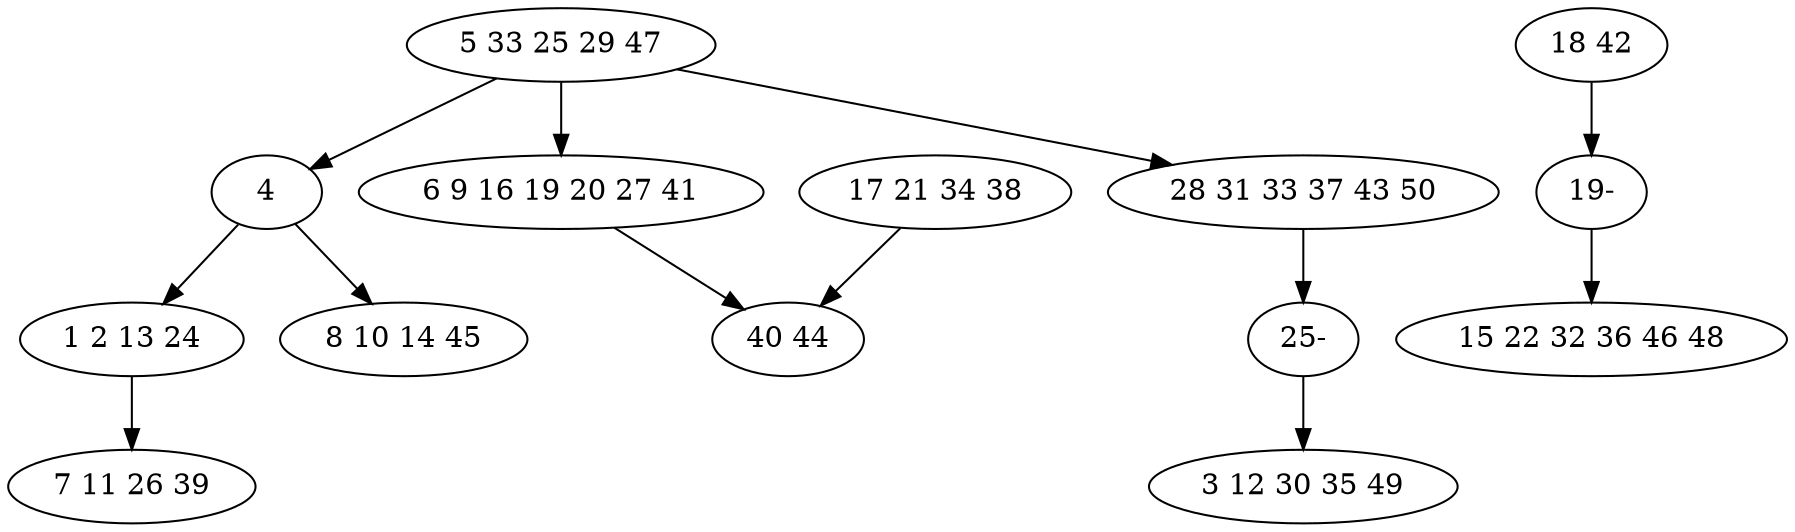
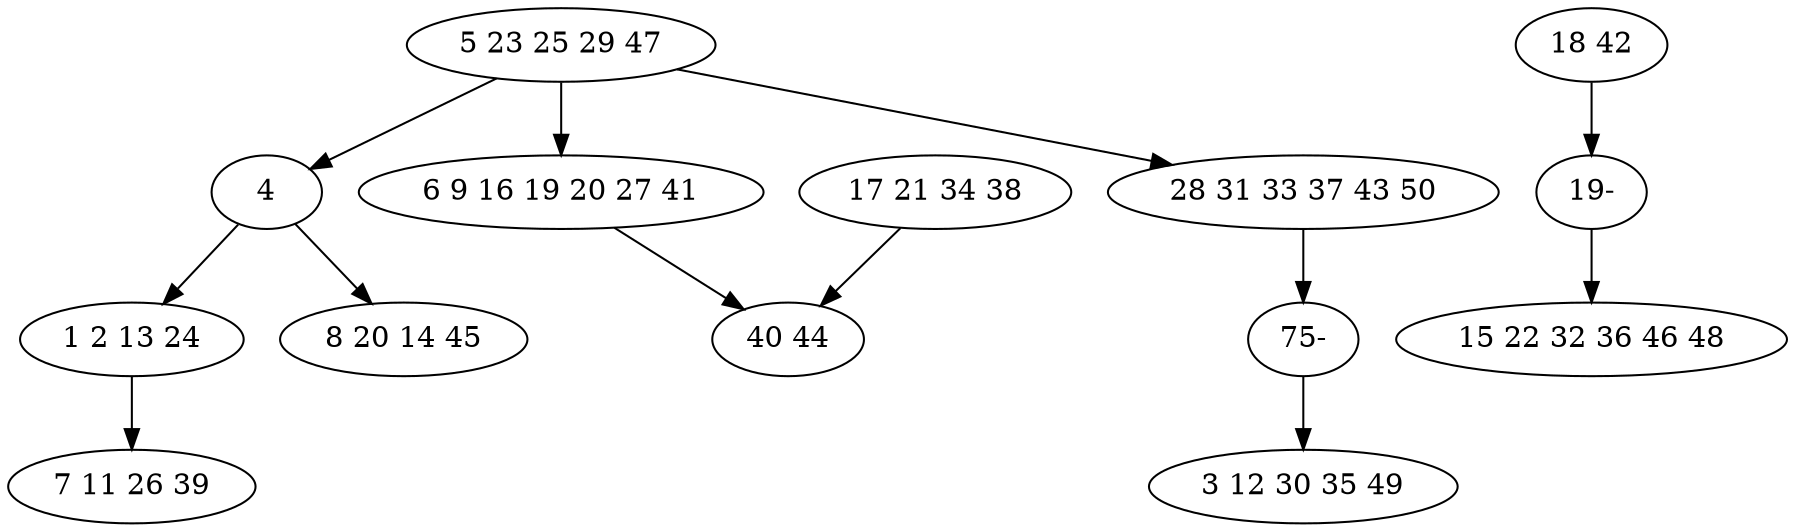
node "5 33 25 29 47": label "5 33 25 29 47" -> "5 23 25 29 47"
node "8 10 14 45": label "8 10 14 45" -> "8 20 14 45"
node "25-": label "25-" -> "75-"
